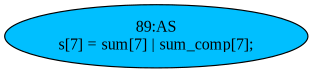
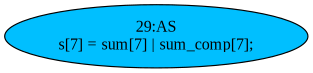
node "89:AS s[7] = sum[7] | sum_comp[7];": label "89:AS s[7] = sum[7] | sum_comp[7];" -> "29:AS s[7] = sum[7] | sum_comp[7];"
